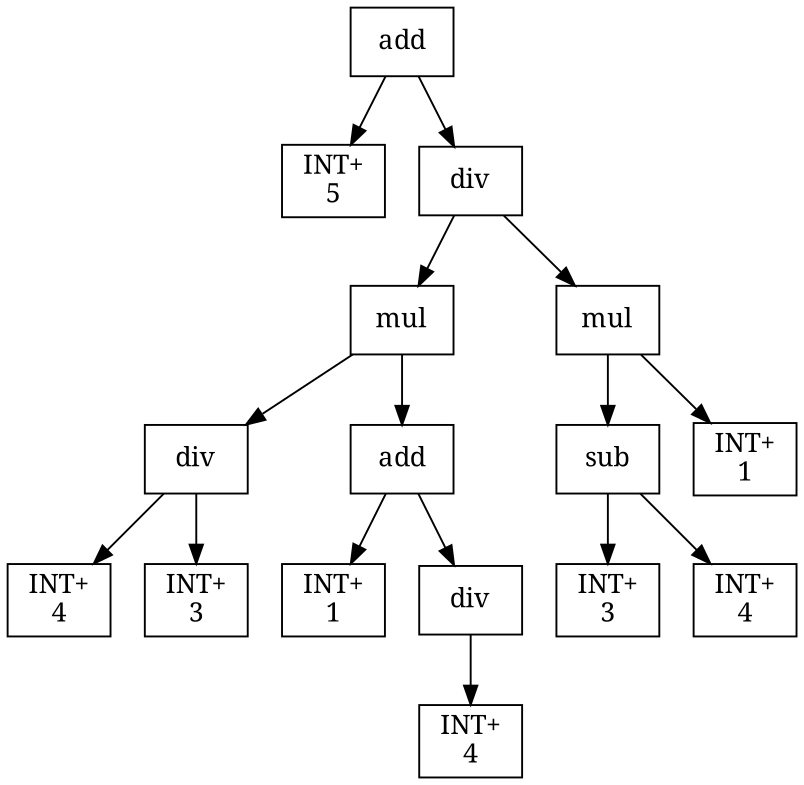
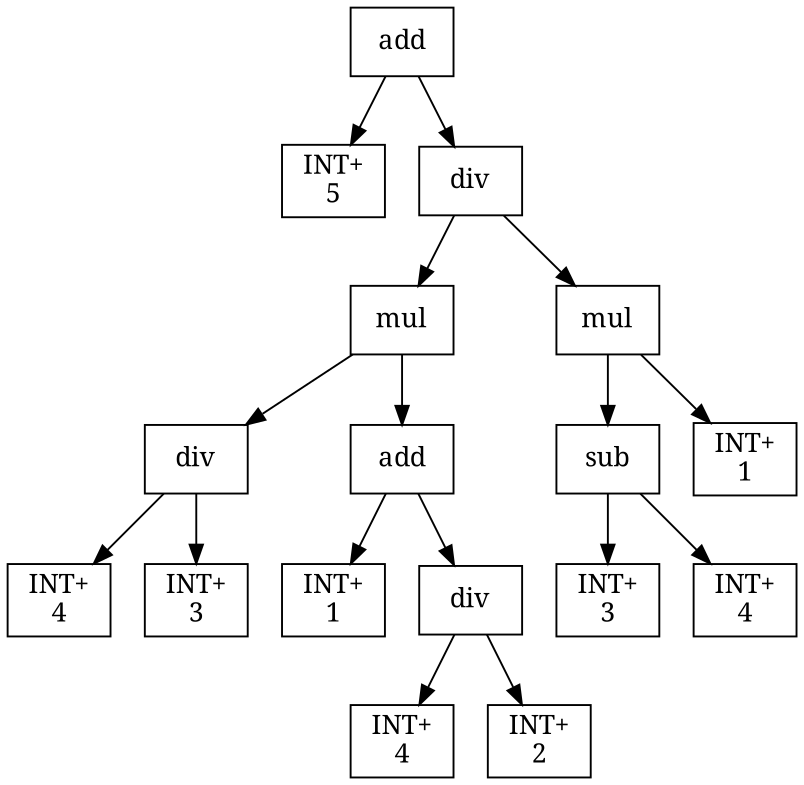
node "INT+ 2": added
